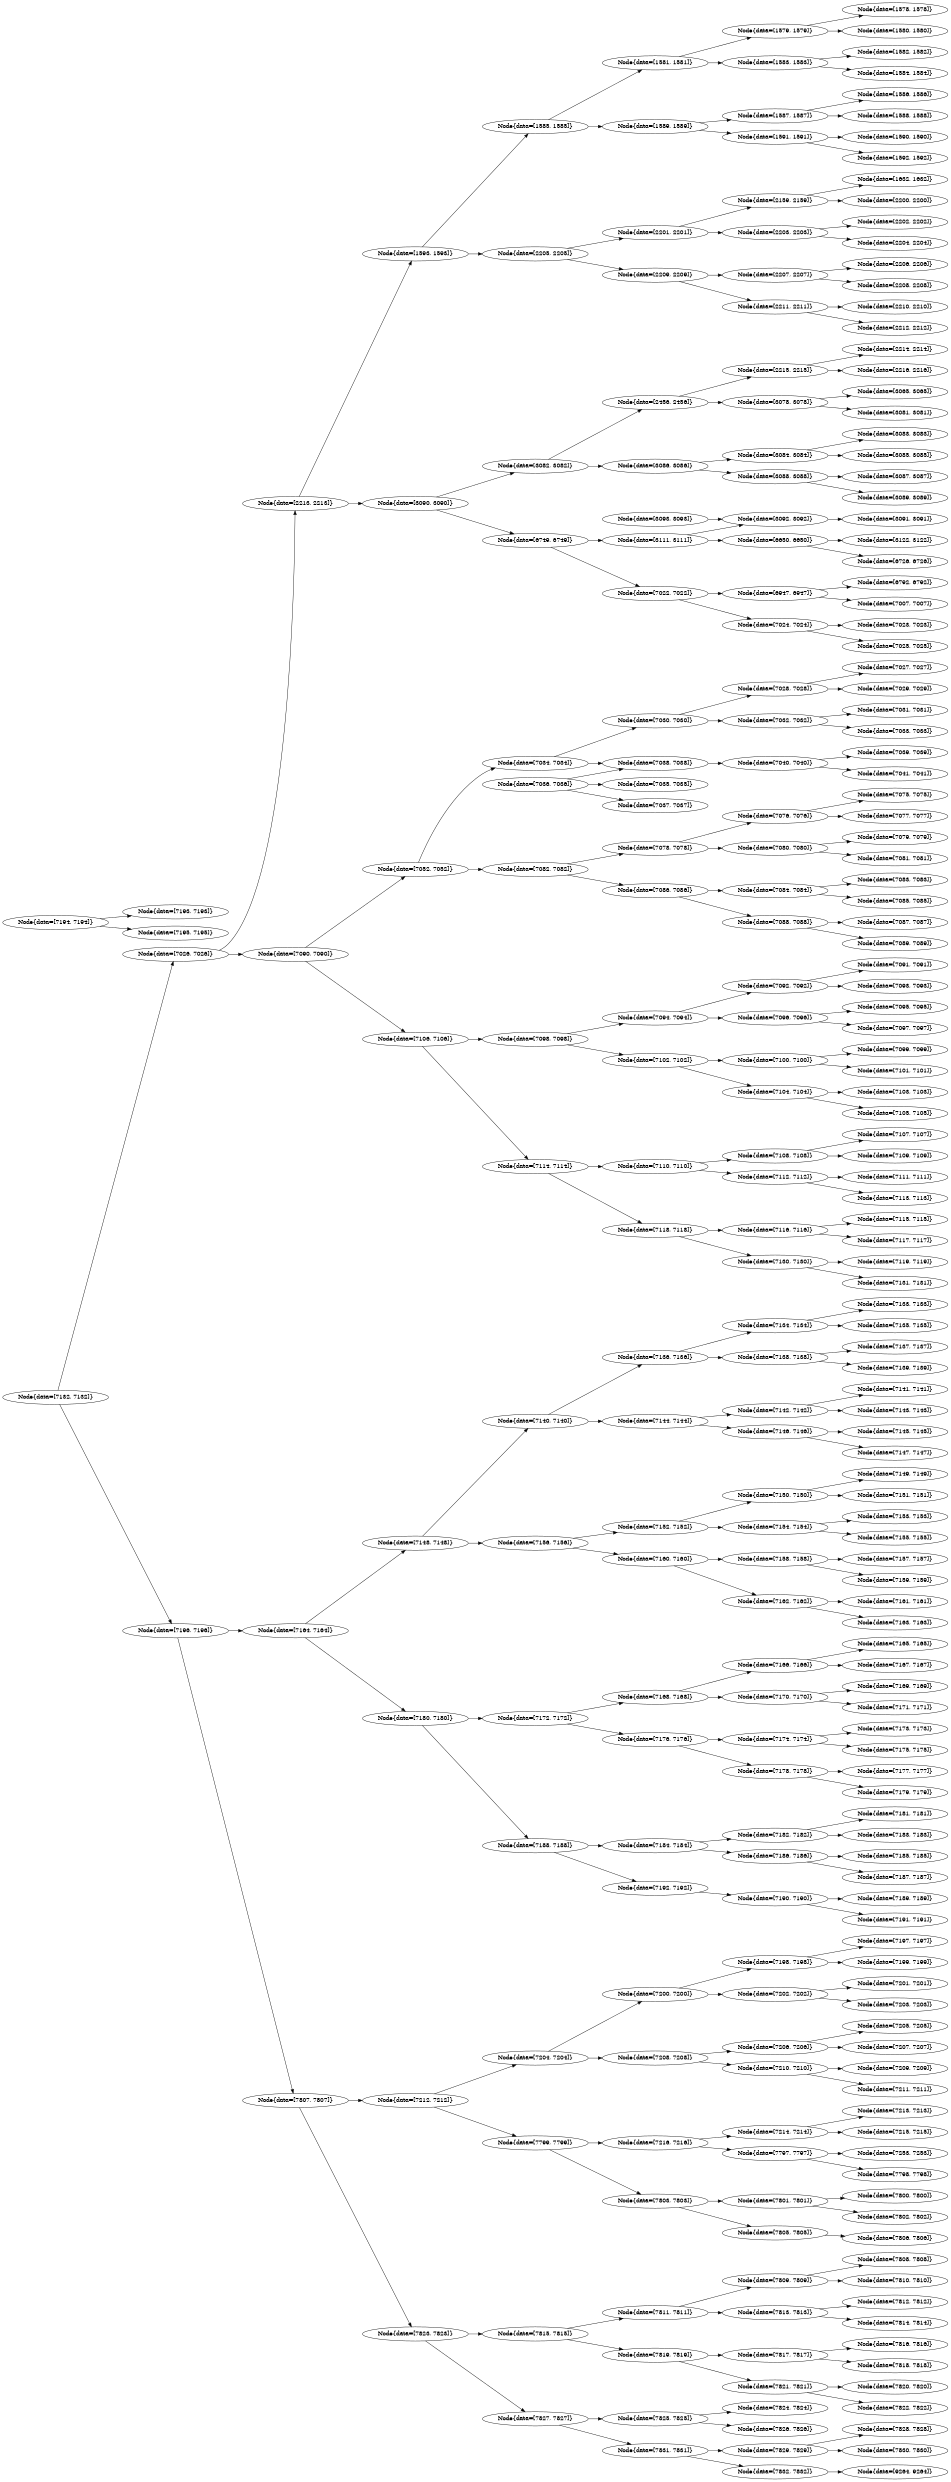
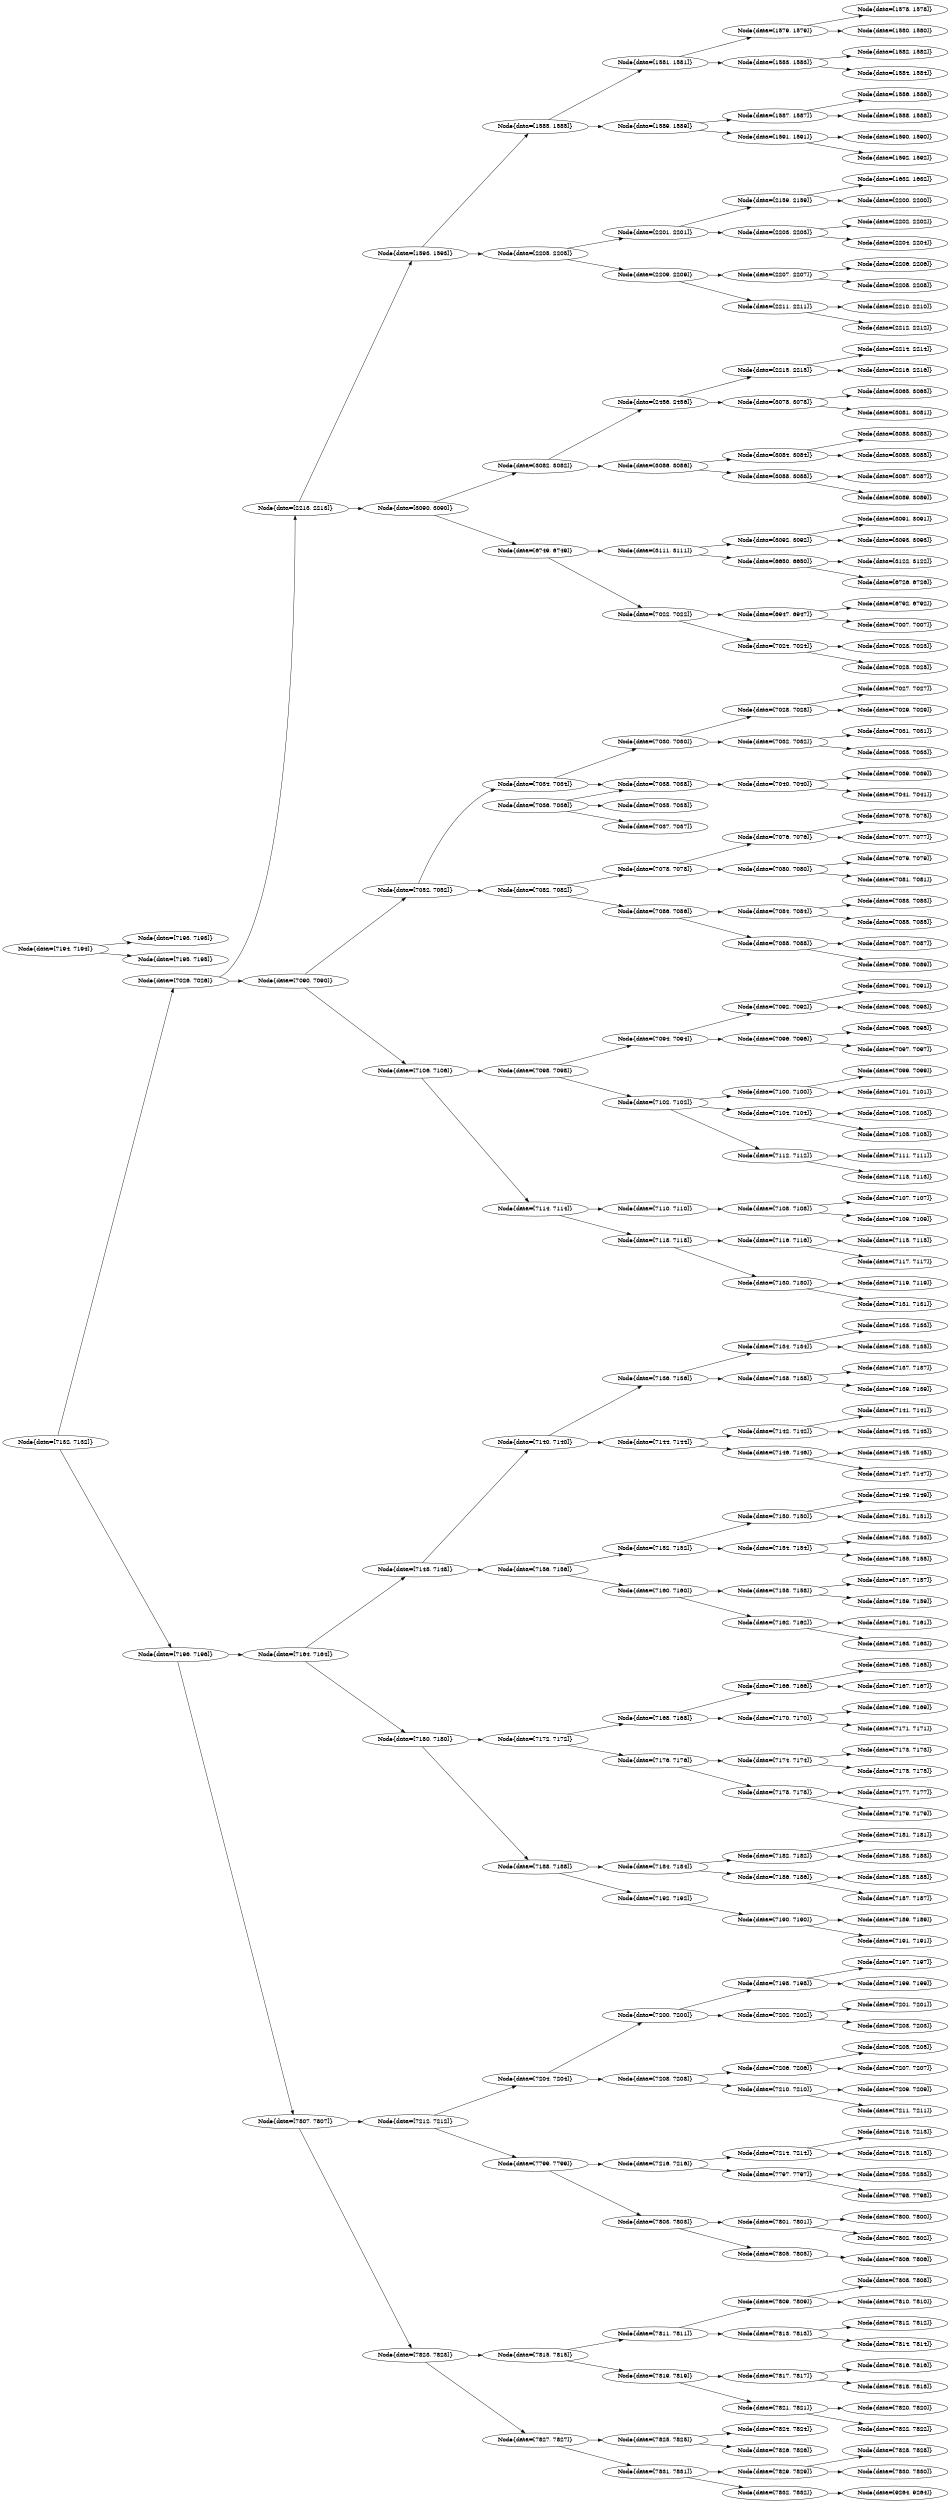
edge "Node{data=[3093, 3093]}" -> "Node{data=[3092, 3092]}": reversed
edge "Node{data=[7110, 7110]}" -> "Node{data=[7112, 7112]}": now "Node{data=[7102, 7102]}" -> "Node{data=[7112, 7112]}"
